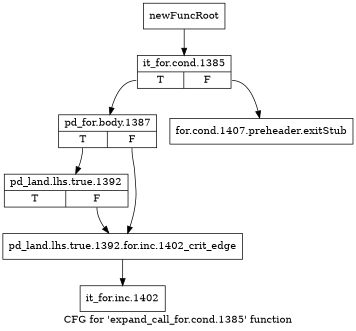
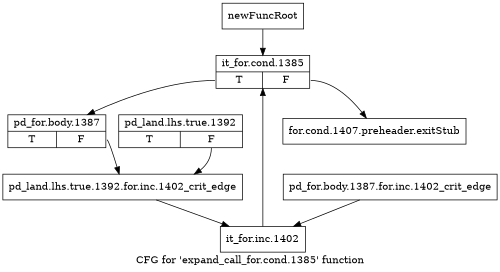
edge "pd_for.body.1387" -> "pd_land.lhs.true.1392": removed
edge "it_for.inc.1402" -> "it_for.cond.1385": added
node "pd_for.body.1387.for.inc.1402_crit_edge": added
